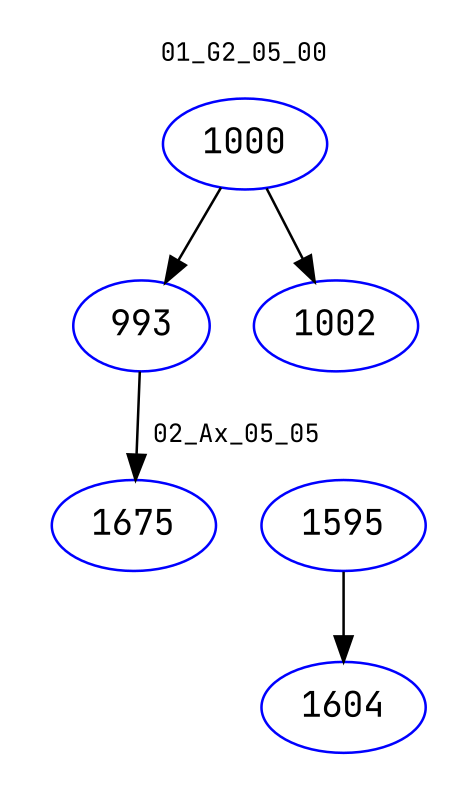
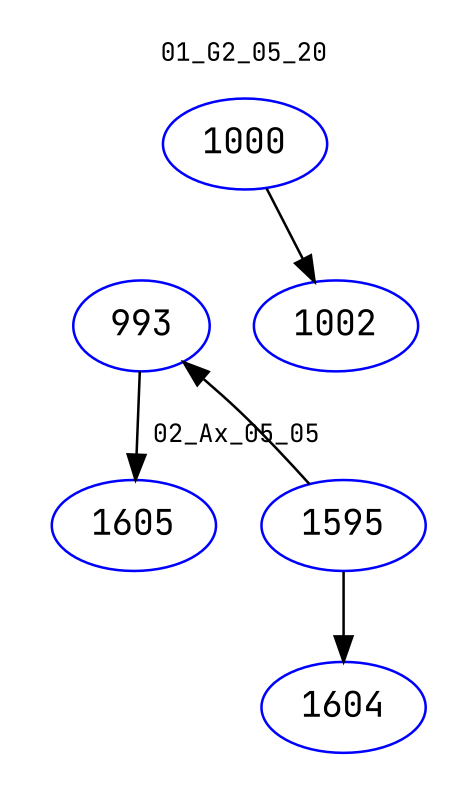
cluster "01_G2_05_00": label "01_G2_05_00" -> "01_G2_05_20"
edge "1000" -> "993": now "1595" -> "993"
node "1675": label "1675" -> "1605"
